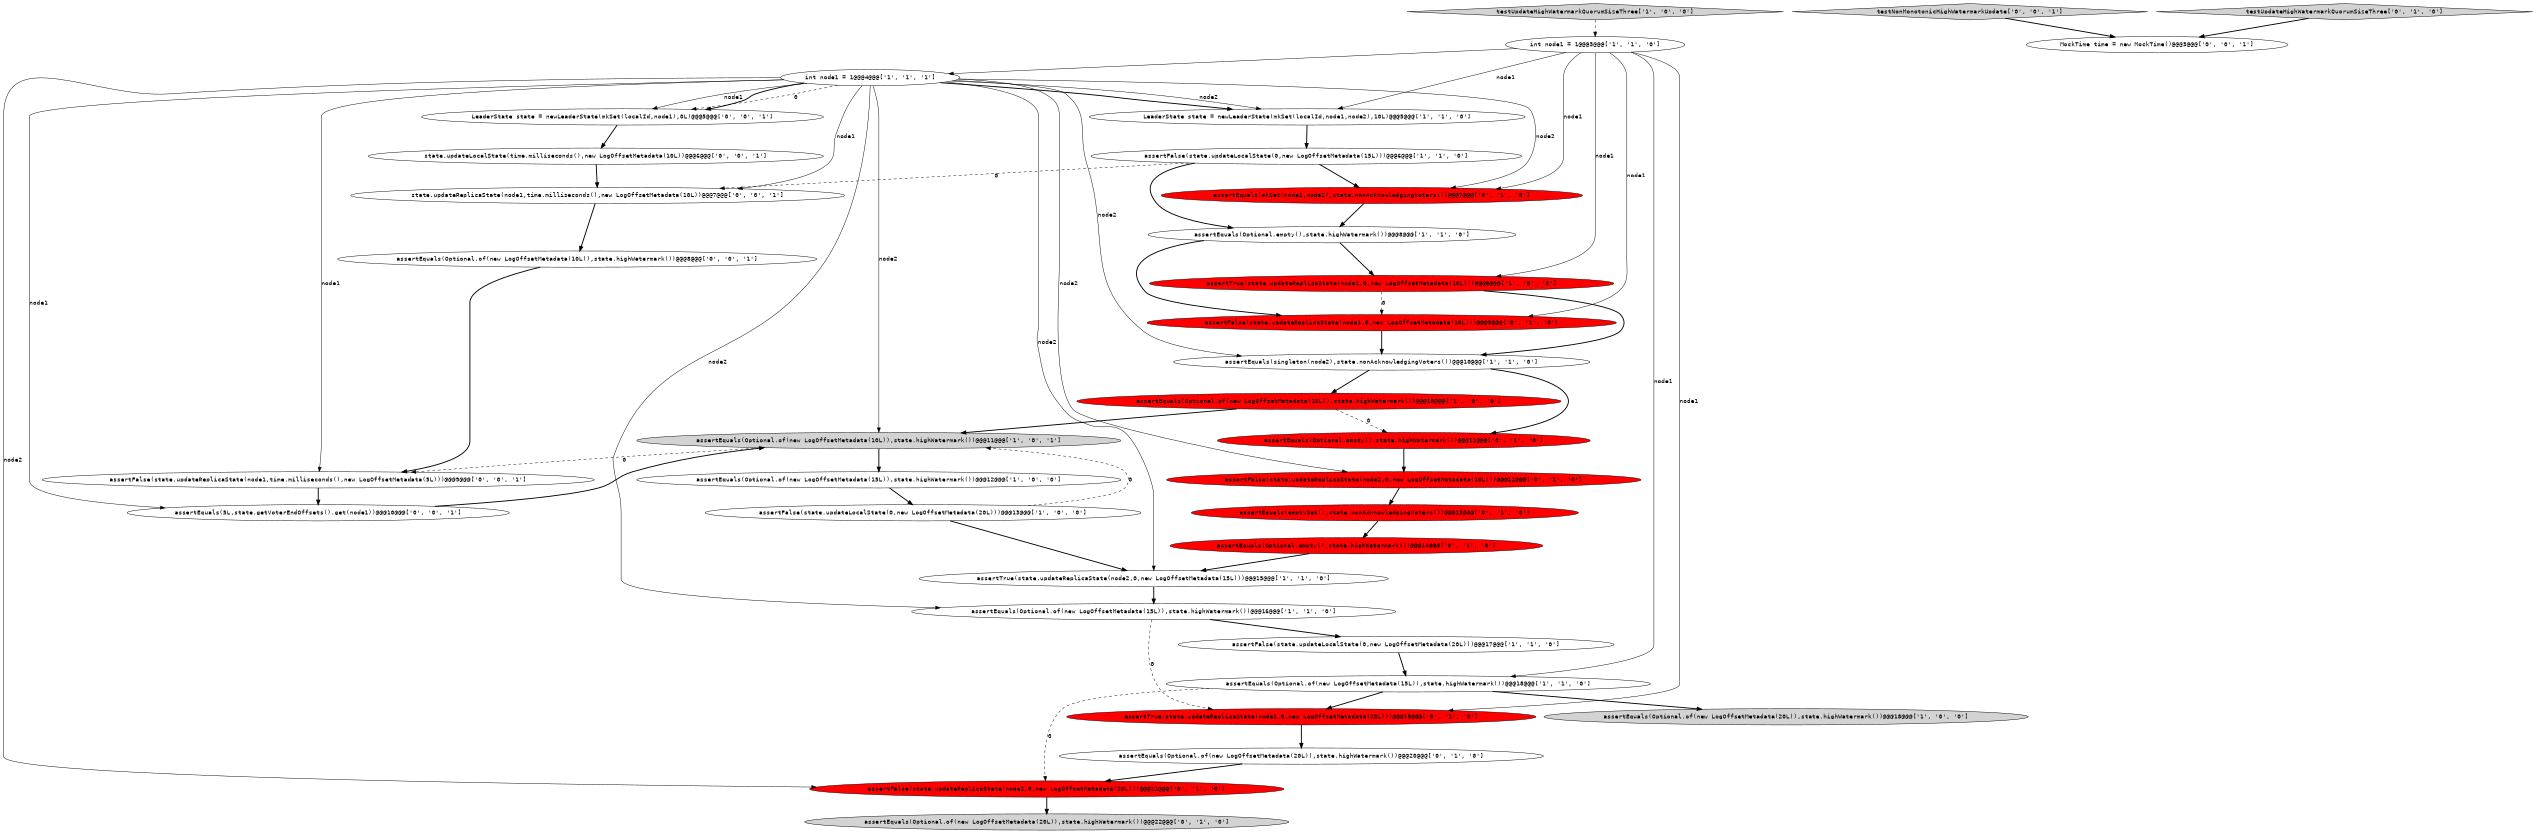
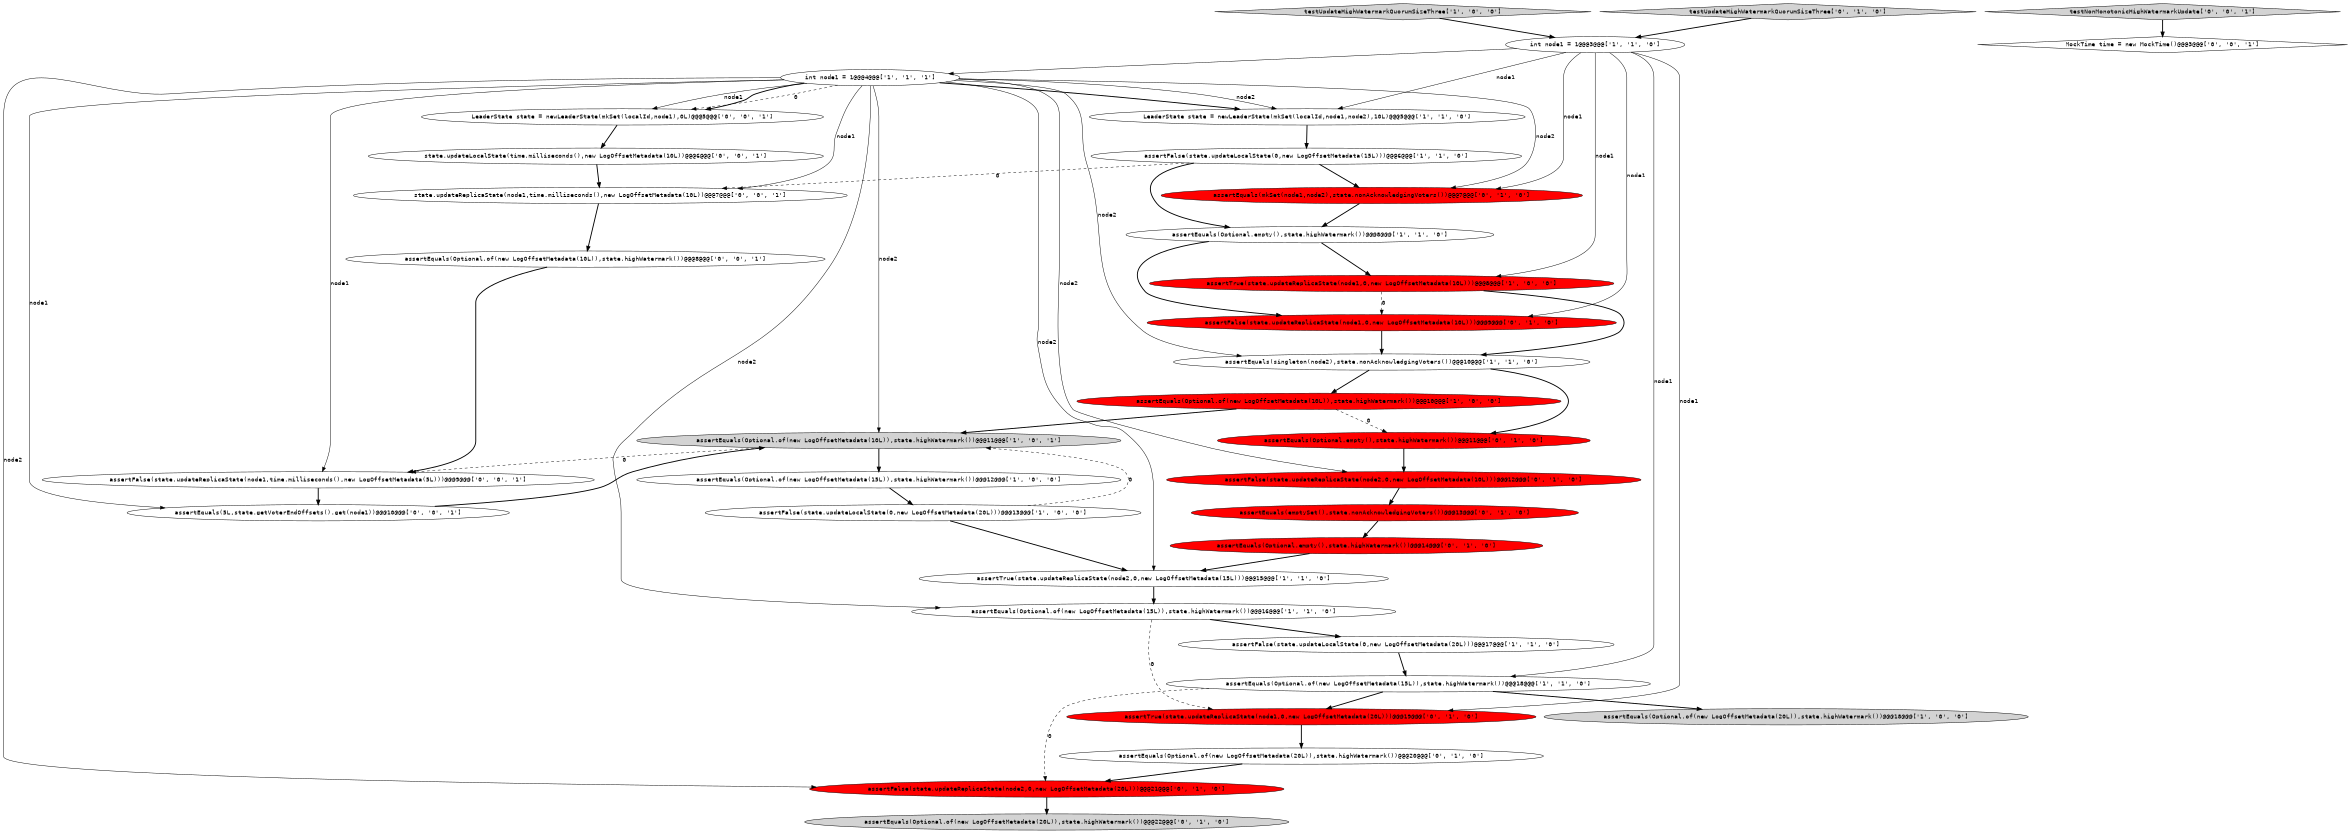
edge "testUpdateHighWatermarkQuorumSizeThree['1', '0', '0']" -> "int node1 = 1@@@3@@@['1', '1', '0']": style dashed -> bold
edge "testUpdateHighWatermarkQuorumSizeThree['0', '1', '0']" -> "MockTime time = new MockTime()@@@3@@@['0', '0', '1']": now "testUpdateHighWatermarkQuorumSizeThree['0', '1', '0']" -> "int node1 = 1@@@3@@@['1', '1', '0']"
node "MockTime time = new MockTime()@@@3@@@['0', '0', '1']": shape ellipse -> diamond
